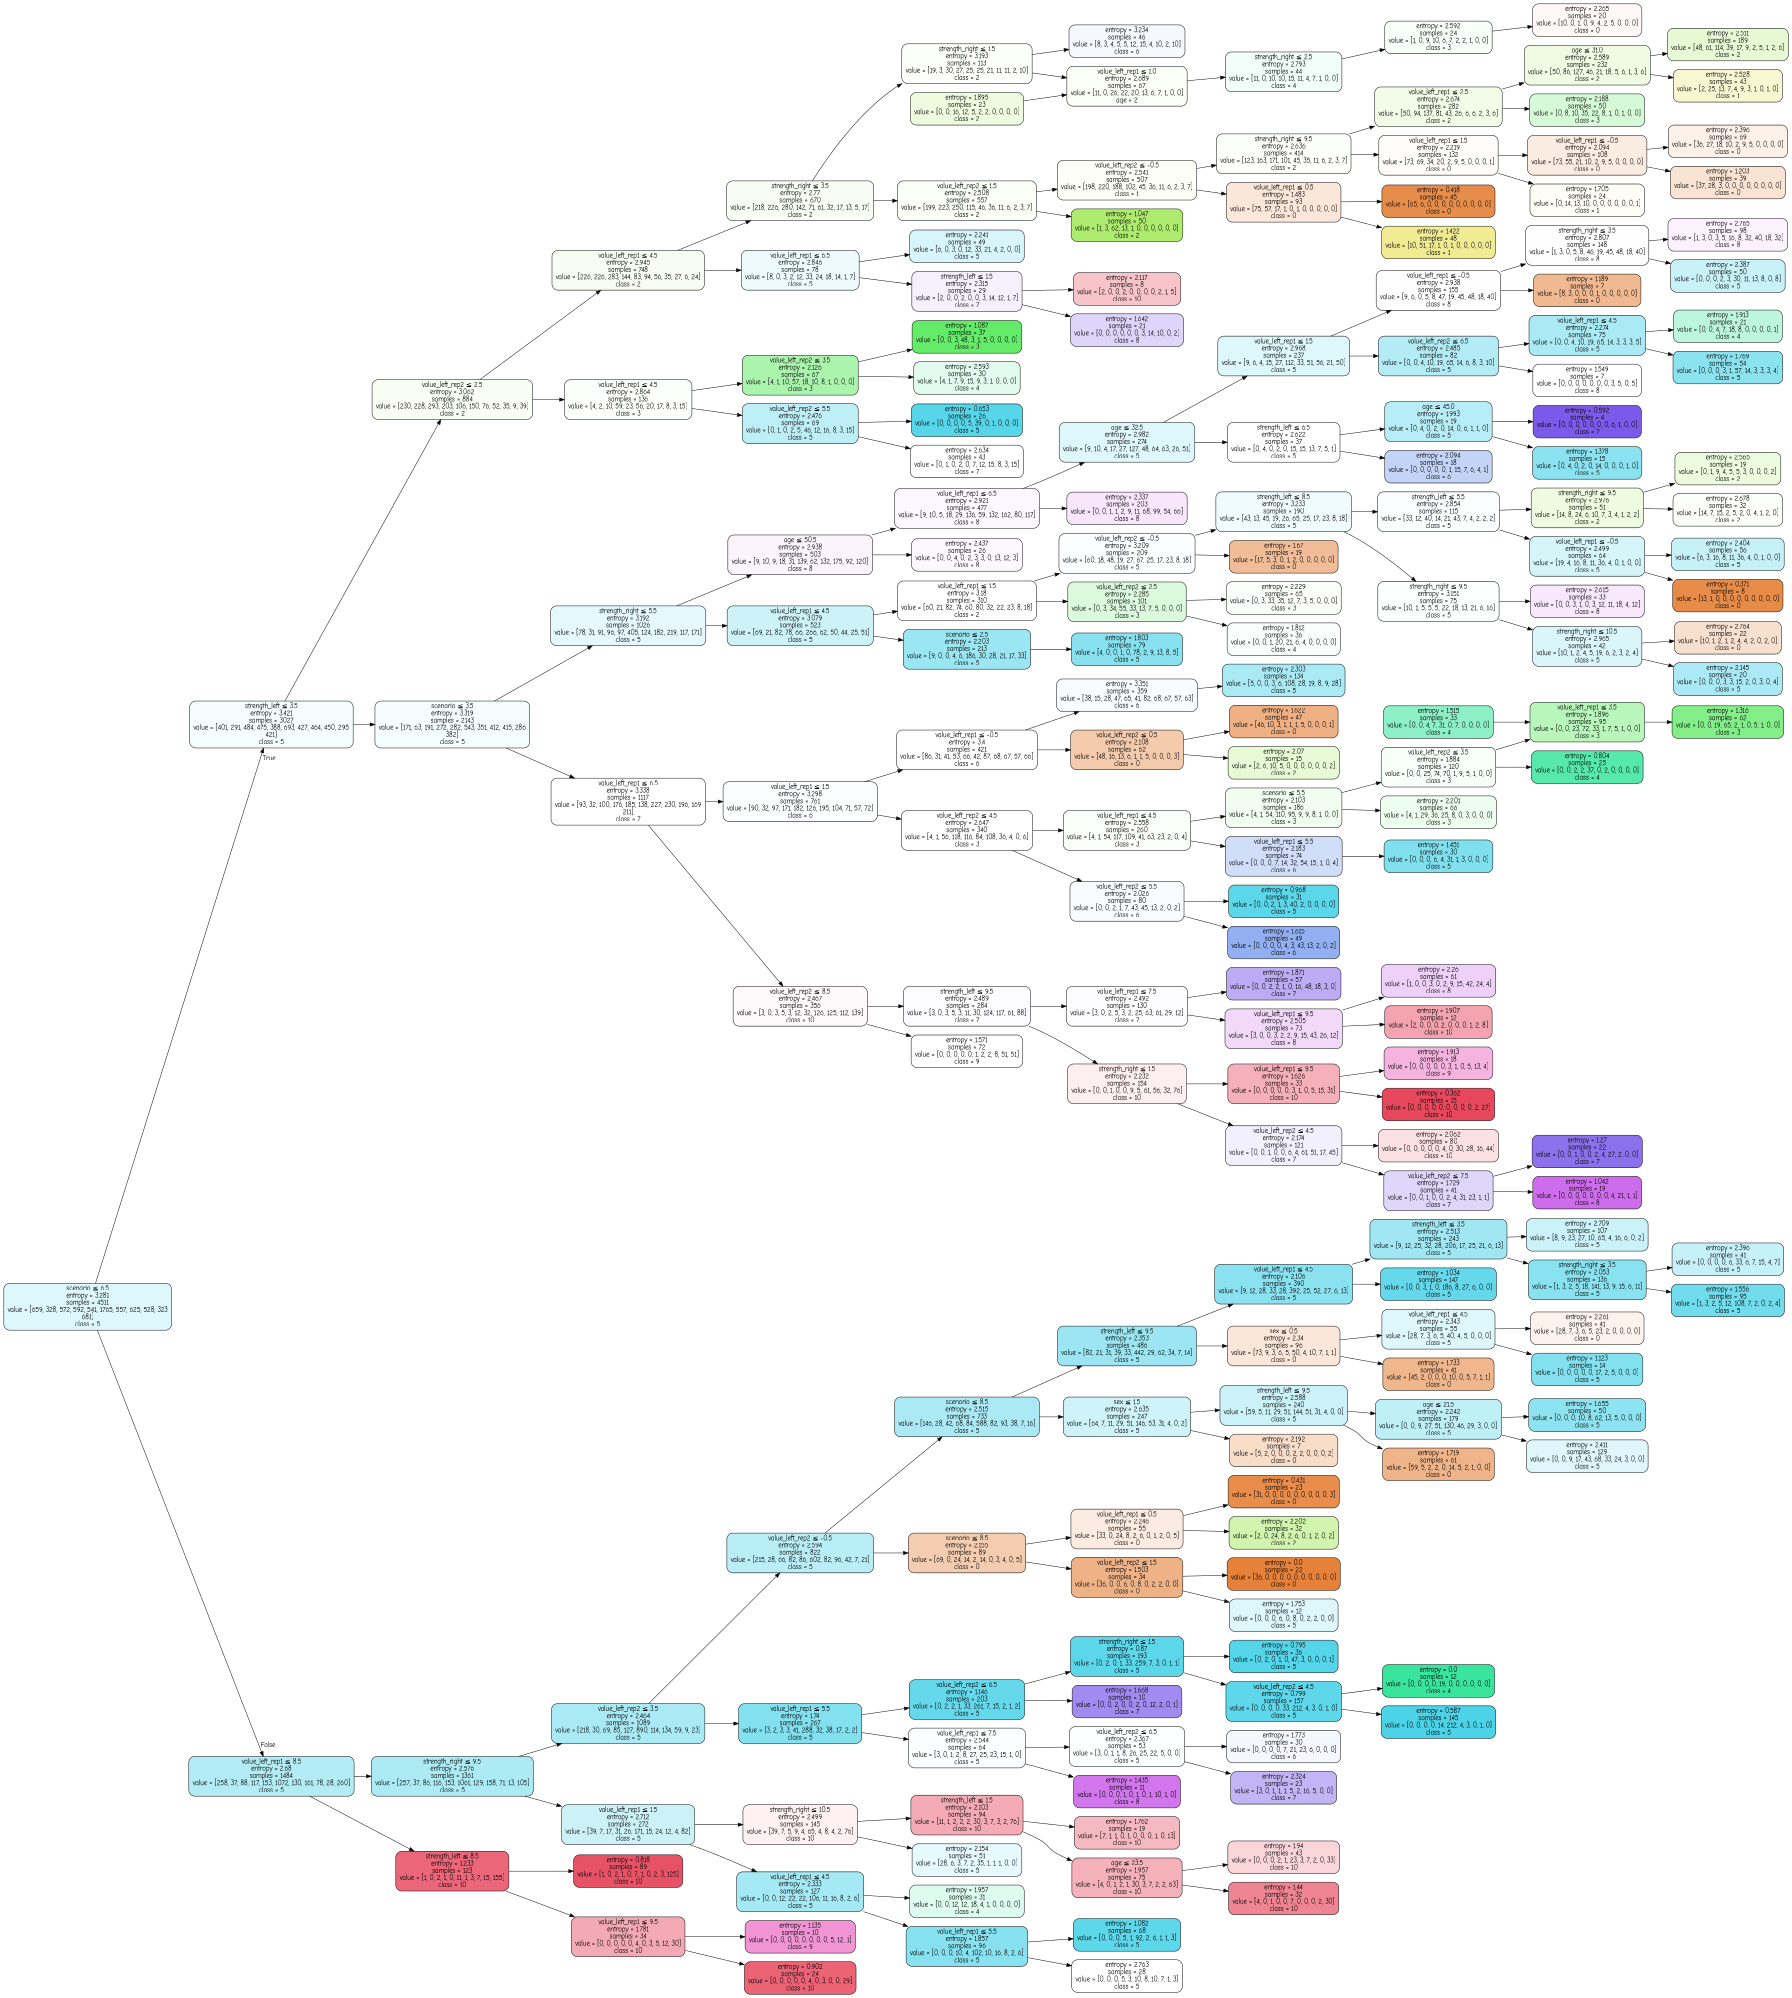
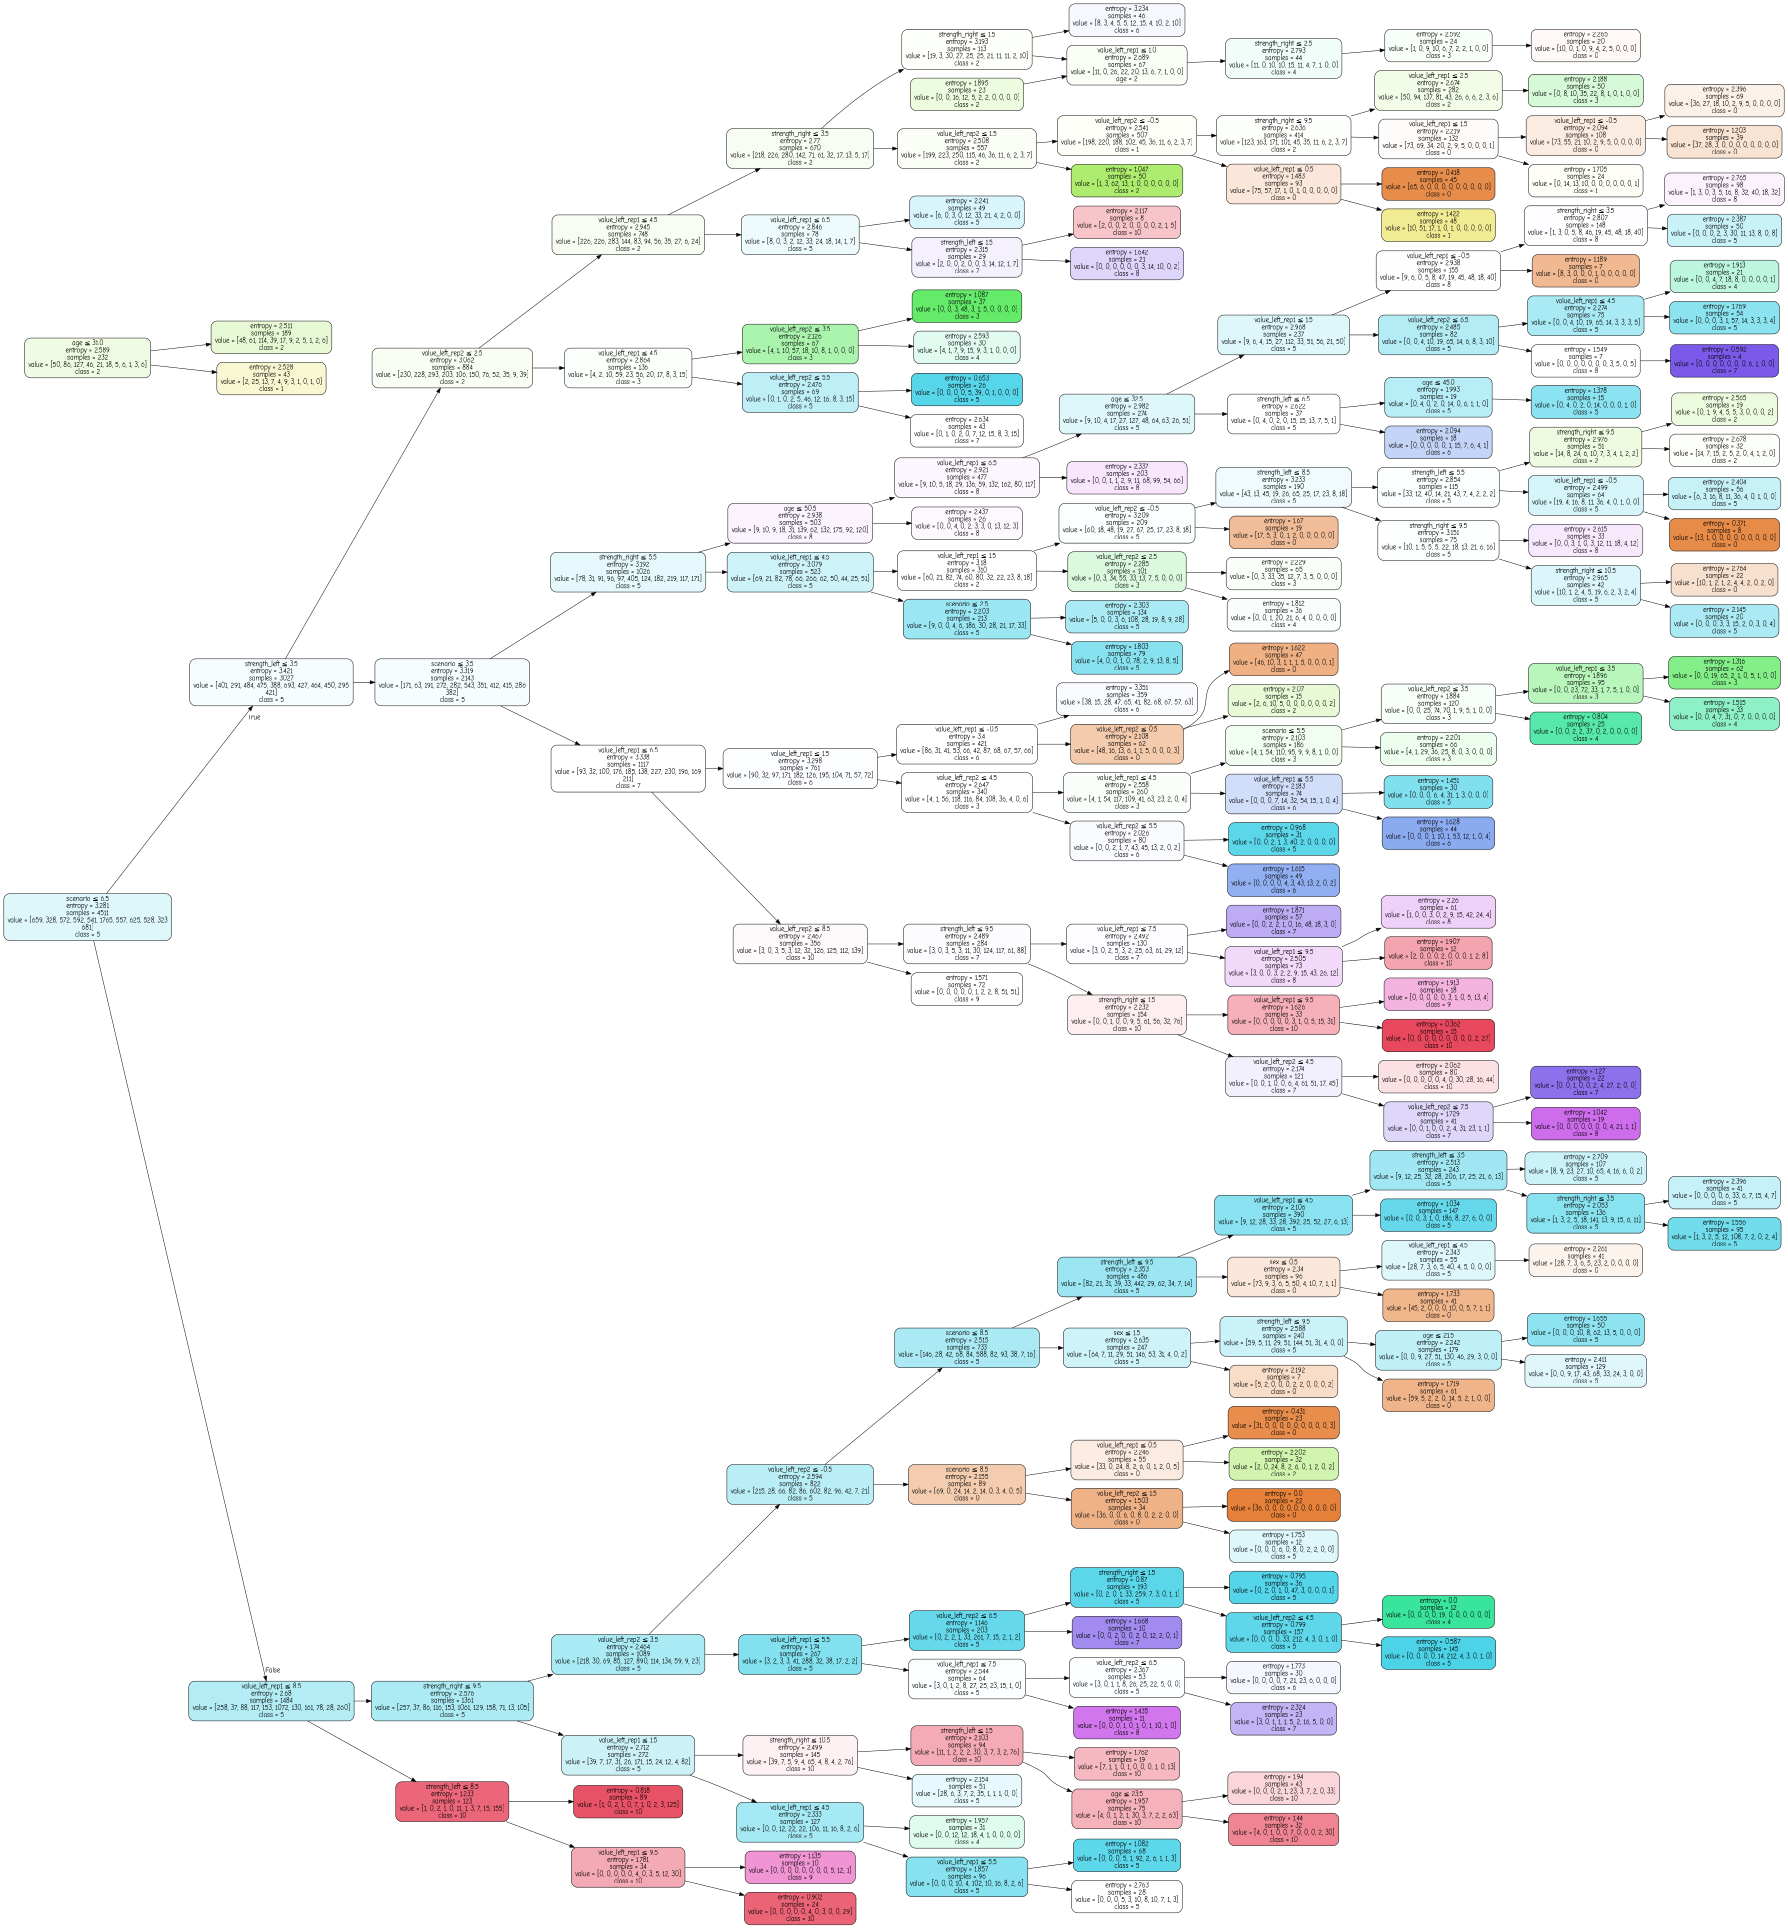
edge "value_left_rep1 ≤ 2.5" -> "age ≤ 31.0": removed
edge "age ≤ 45.0" -> "entropy = 0.592": now "entropy = 1.549" -> "entropy = 0.592"
edge "entropy = 3.351" -> "entropy = 2.303": now "scenario ≤ 2.5" -> "entropy = 2.303"
edge "entropy = 1.515" -> "value_left_rep1 ≤ 3.5": reversed
node "entropy = 1.628": added
node "entropy = 1.123": removed
